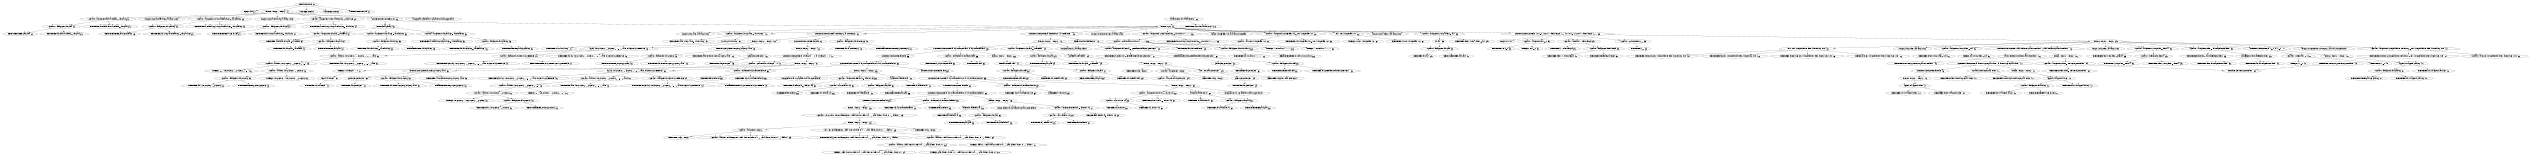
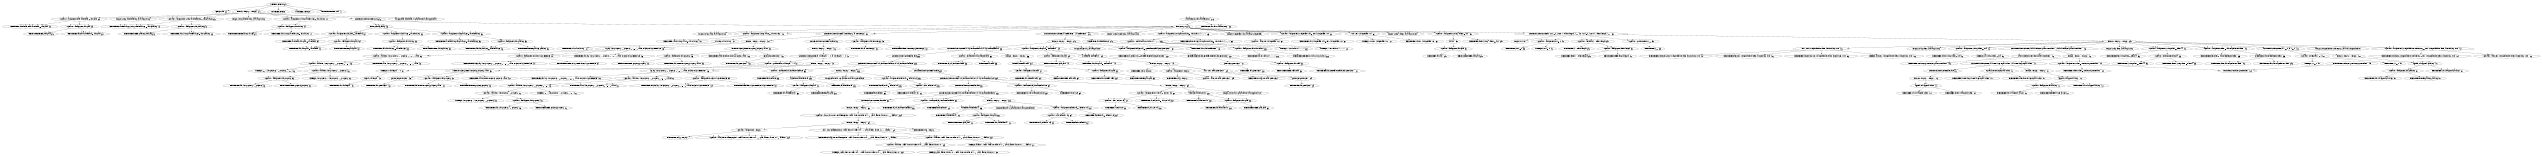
node "(IDENTIFIER,savedDirSep,String savedDirSep = this.dirSep)": removed
node "(IDENTIFIER,obj,obj instanceof FileSet)": removed
